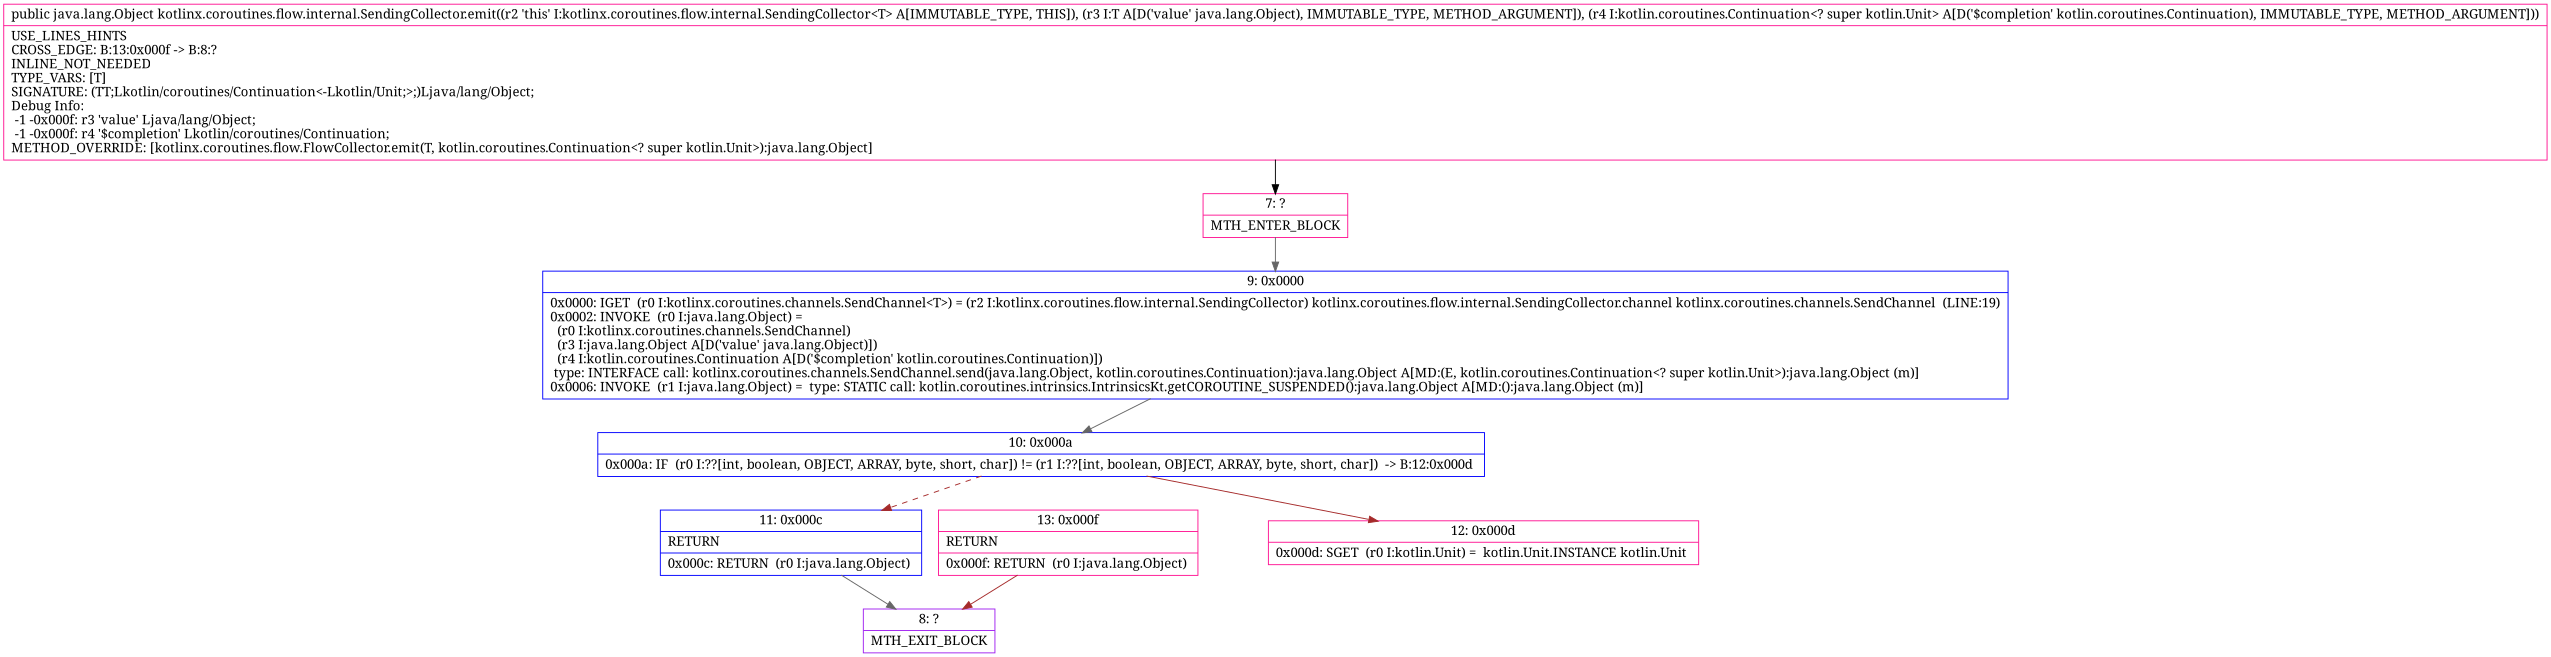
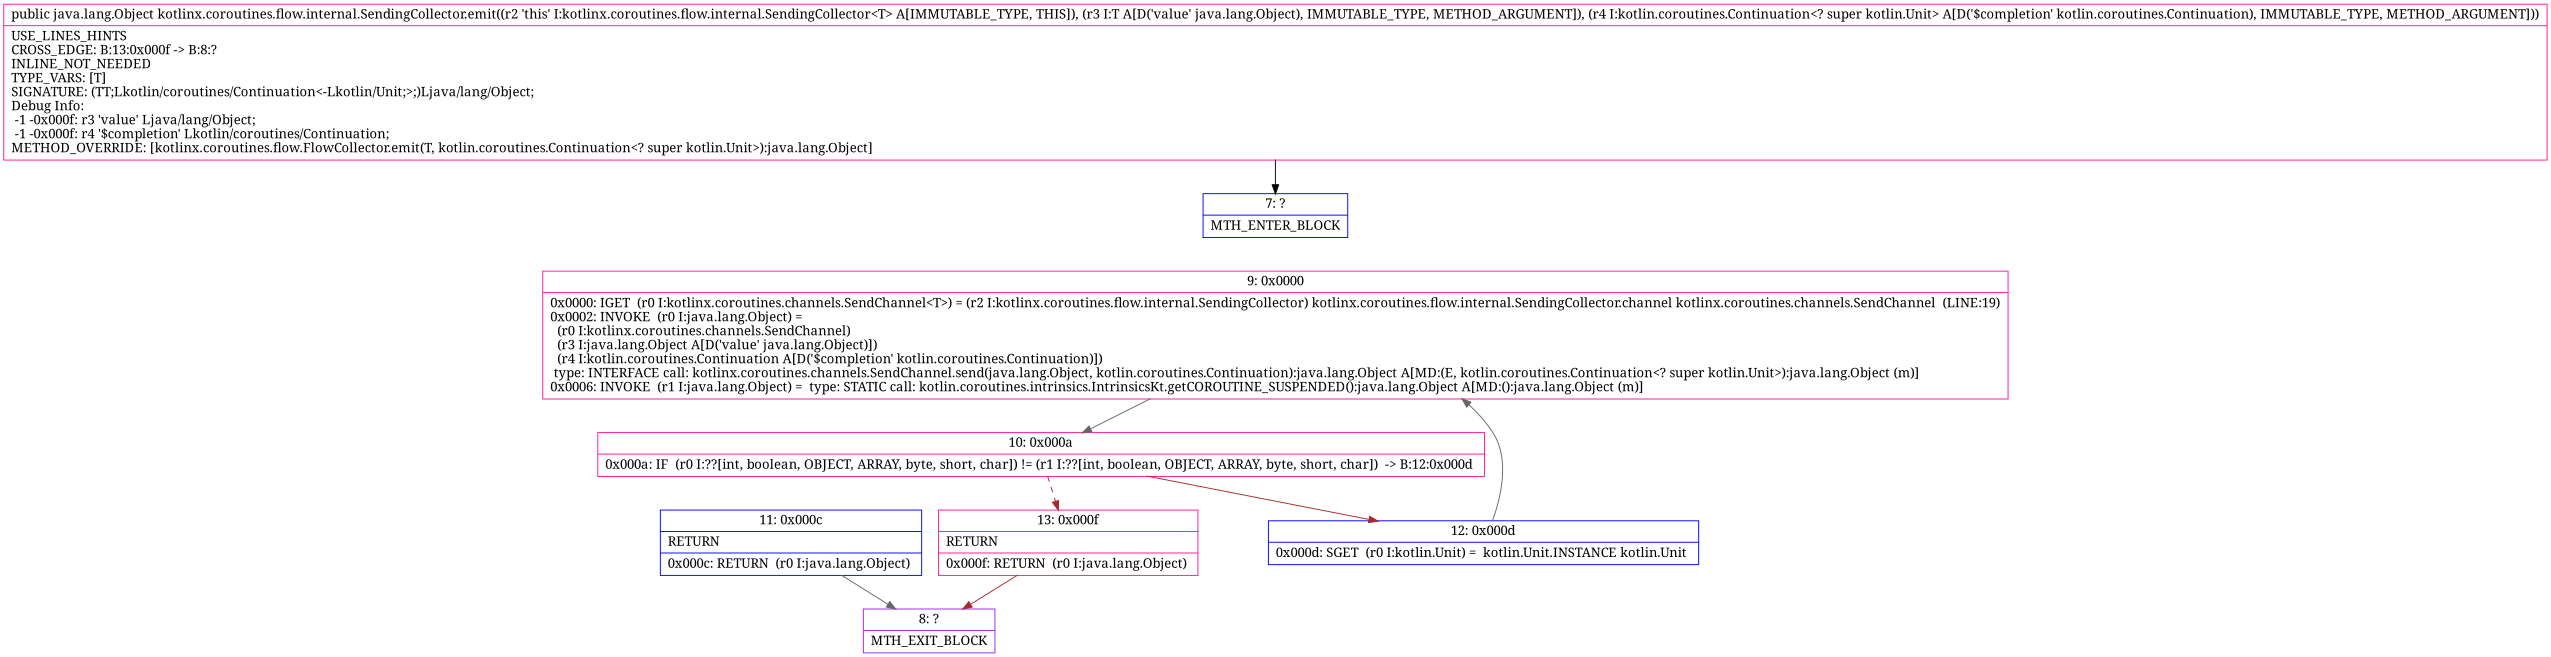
node "7: ?": color deeppink -> blue
edge "7: ?" -> "9: 0x0000": now "12: 0x000d" -> "9: 0x0000"
node "9: 0x0000": color blue -> deeppink
node "10: 0x000a": color blue -> deeppink
edge "10: 0x000a" -> "11: 0x000c": now "10: 0x000a" -> "13: 0x000f"
node "12: 0x000d": color deeppink -> blue
